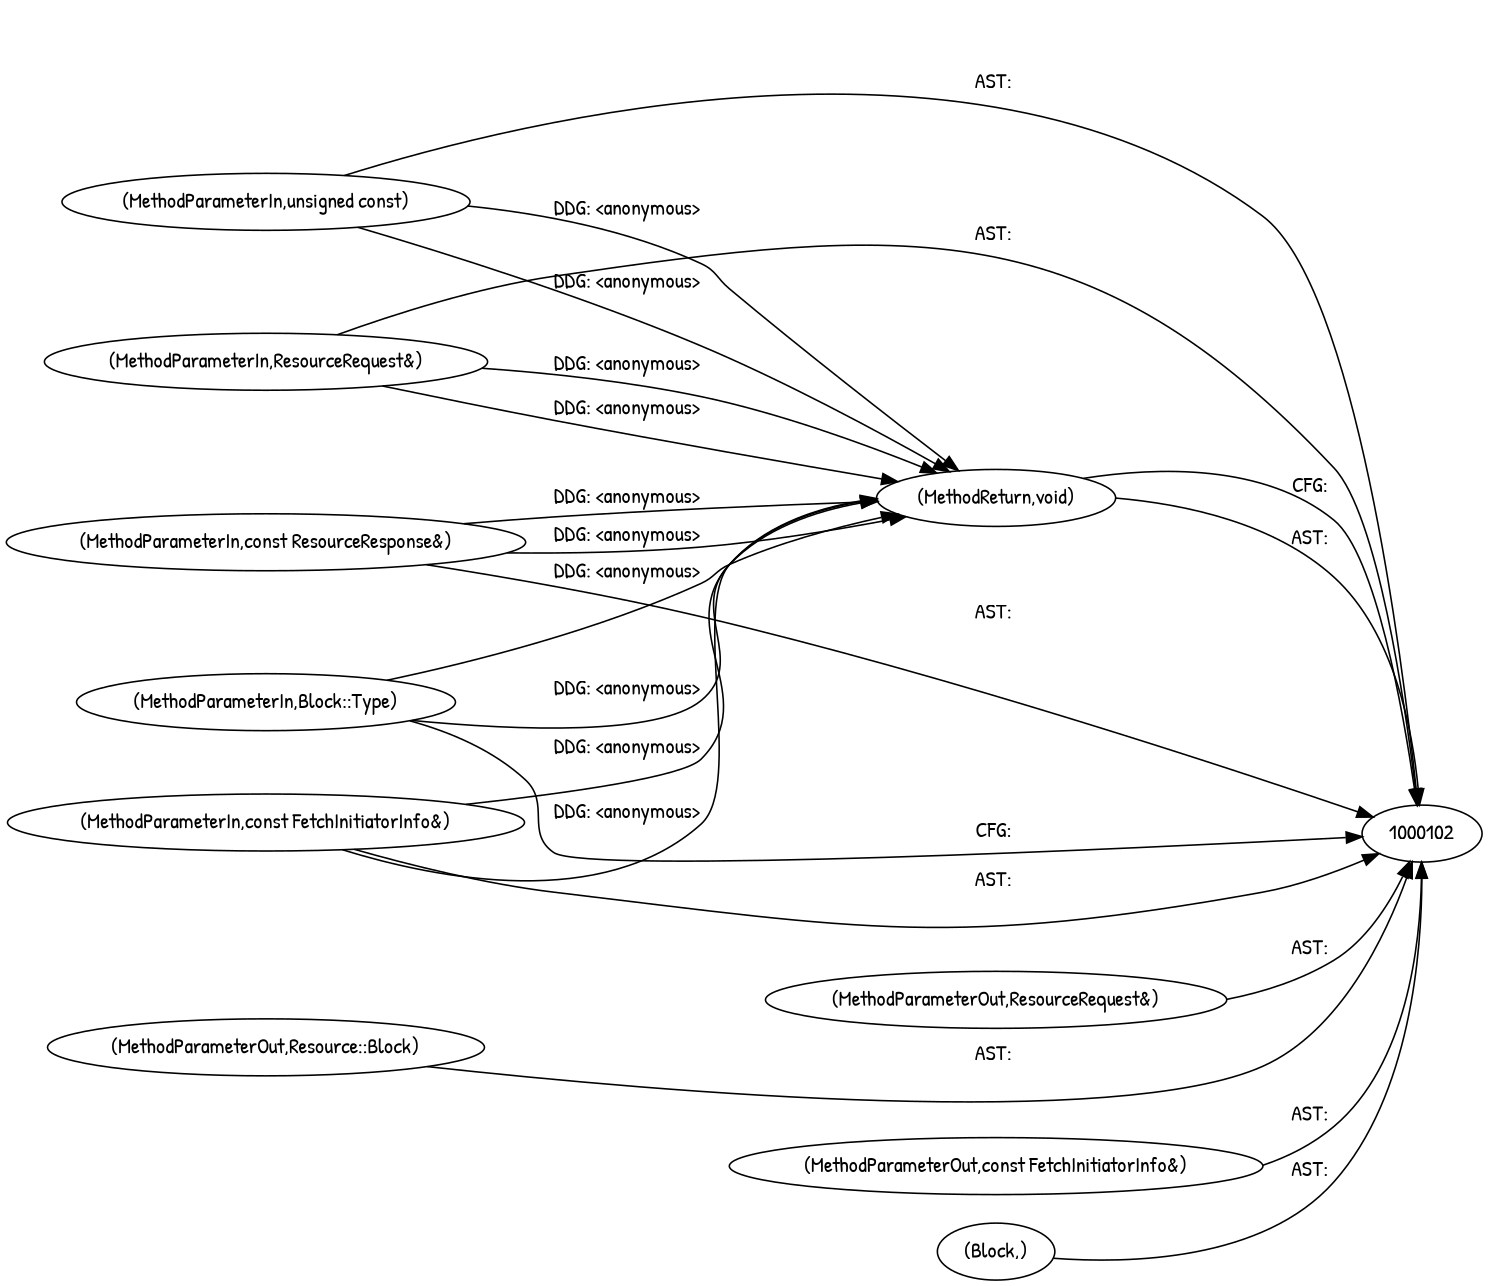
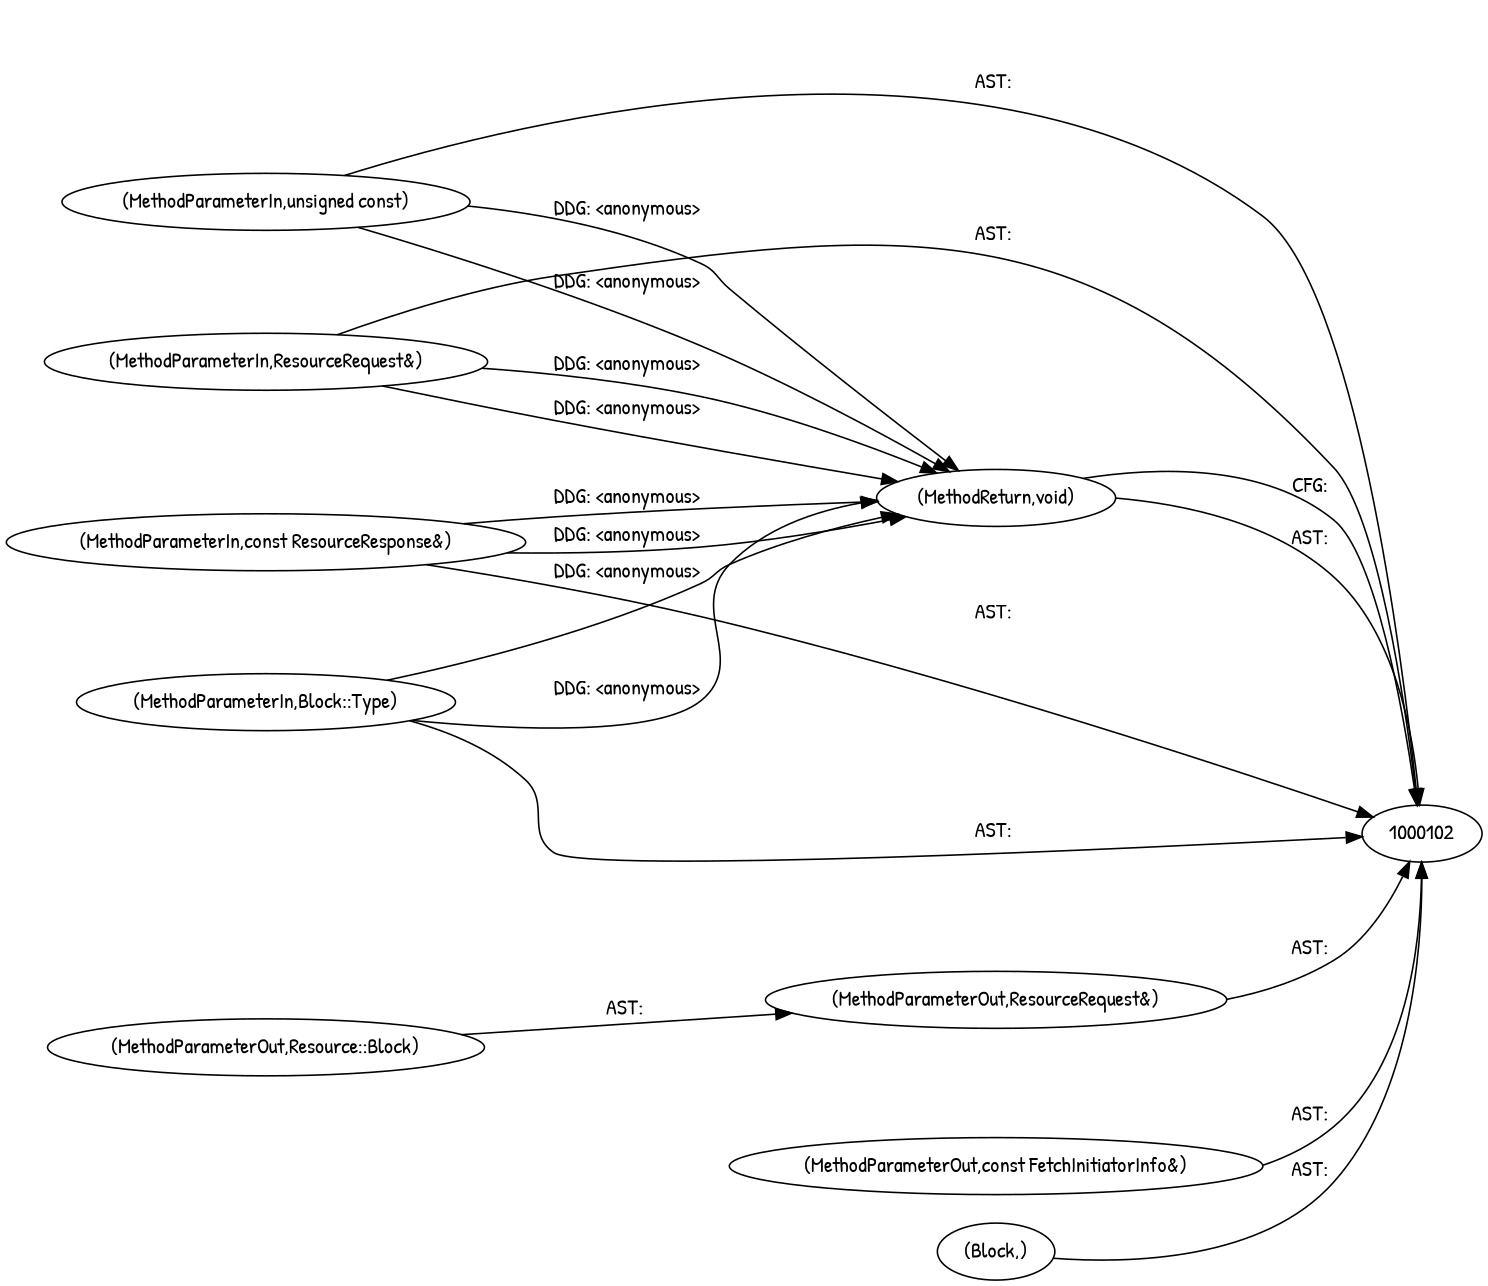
node "(MethodParameterIn,const FetchInitiatorInfo&)": removed
edge "(MethodParameterIn,Block::Type)" -> "1000102": label "CFG: " -> "AST: "
edge "(MethodParameterOut,Resource::Block)" -> "1000102": now "(MethodParameterOut,Resource::Block)" -> "(MethodParameterOut,ResourceRequest&)"
